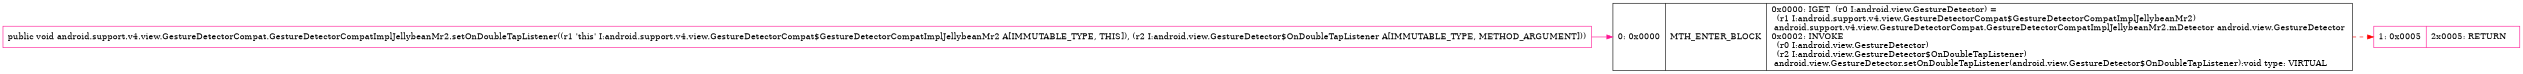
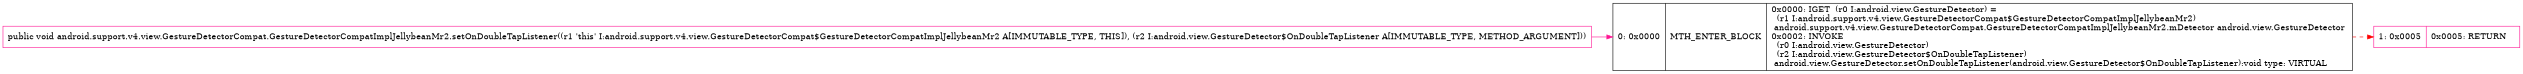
node "1: 0x0005": text "2x0005: RETURN" -> "0x0005: RETURN"
